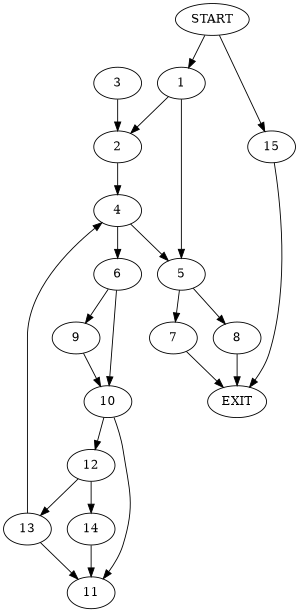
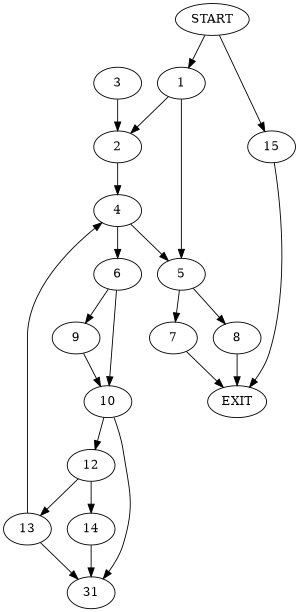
node "11": label "11" -> "31"
